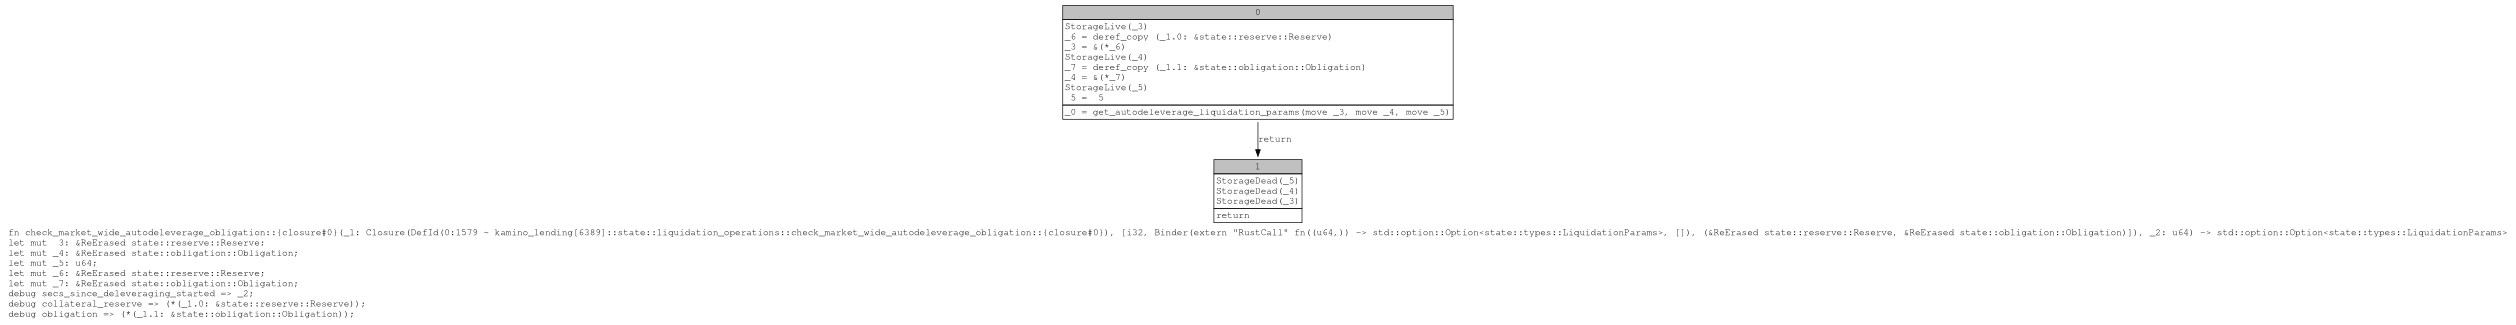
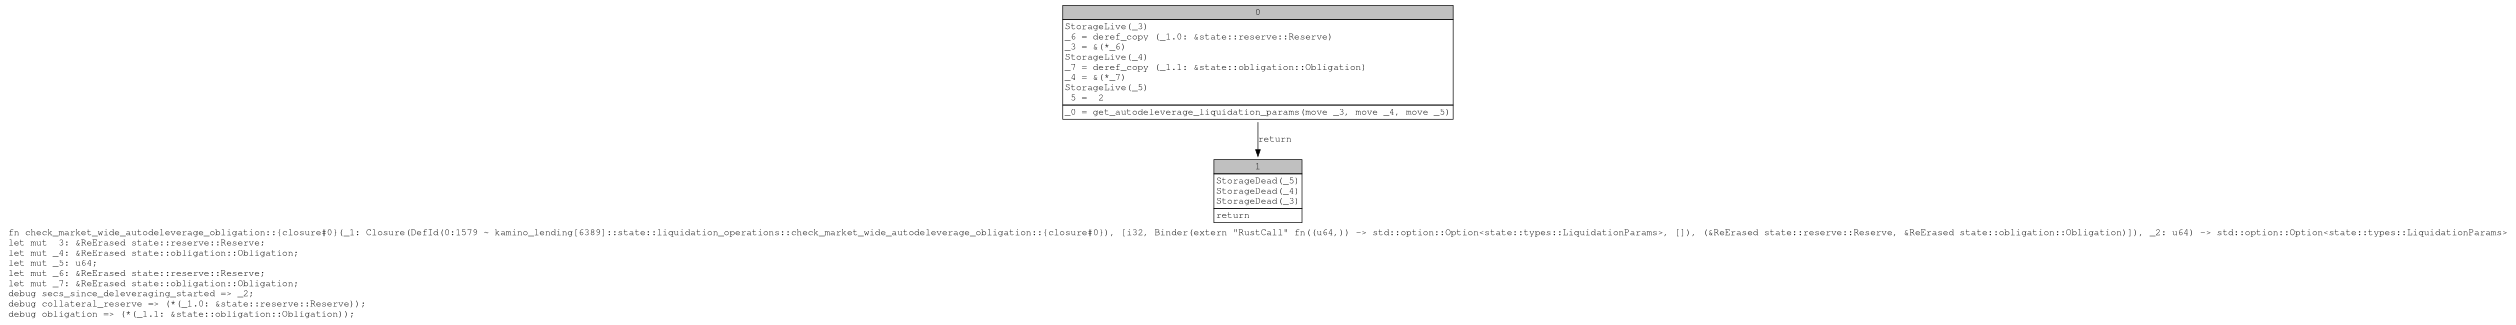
node "0": text "_5 = _5" -> "_5 = _2"
